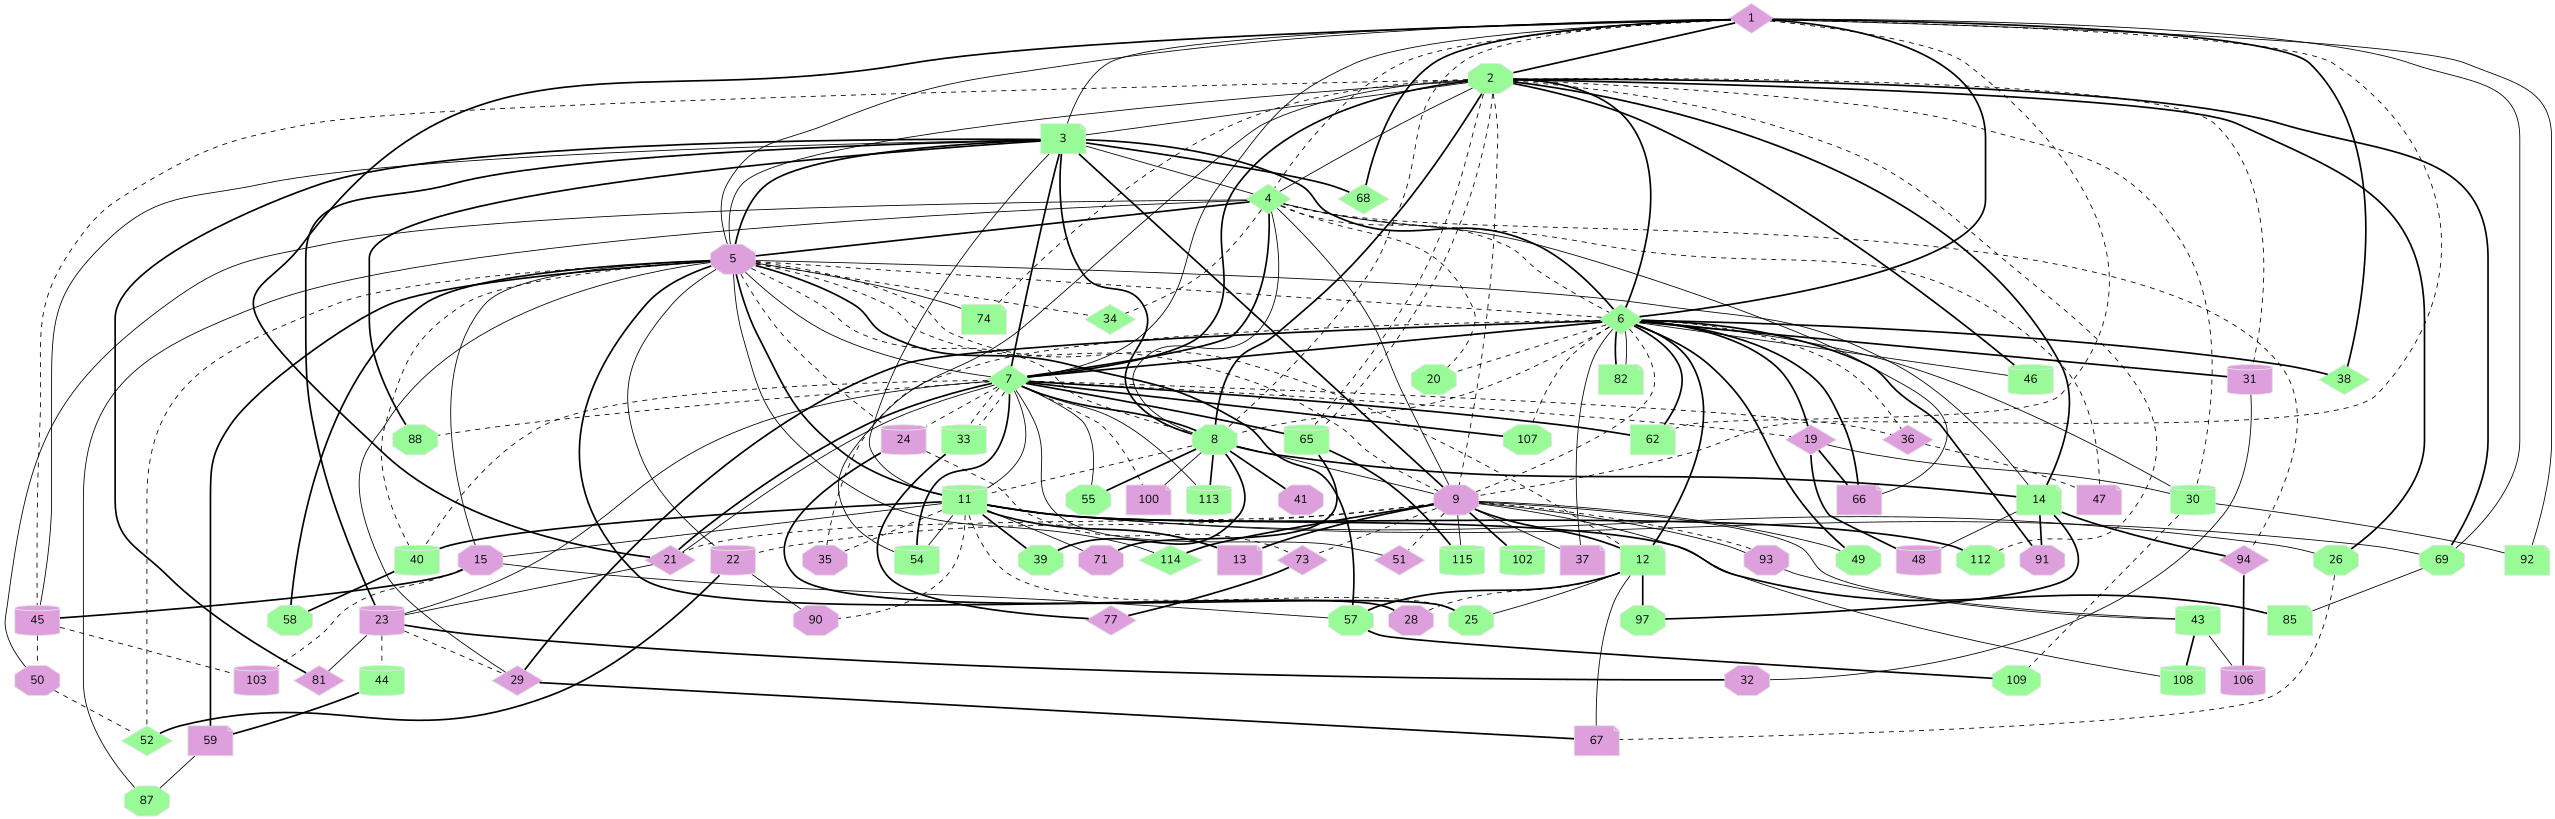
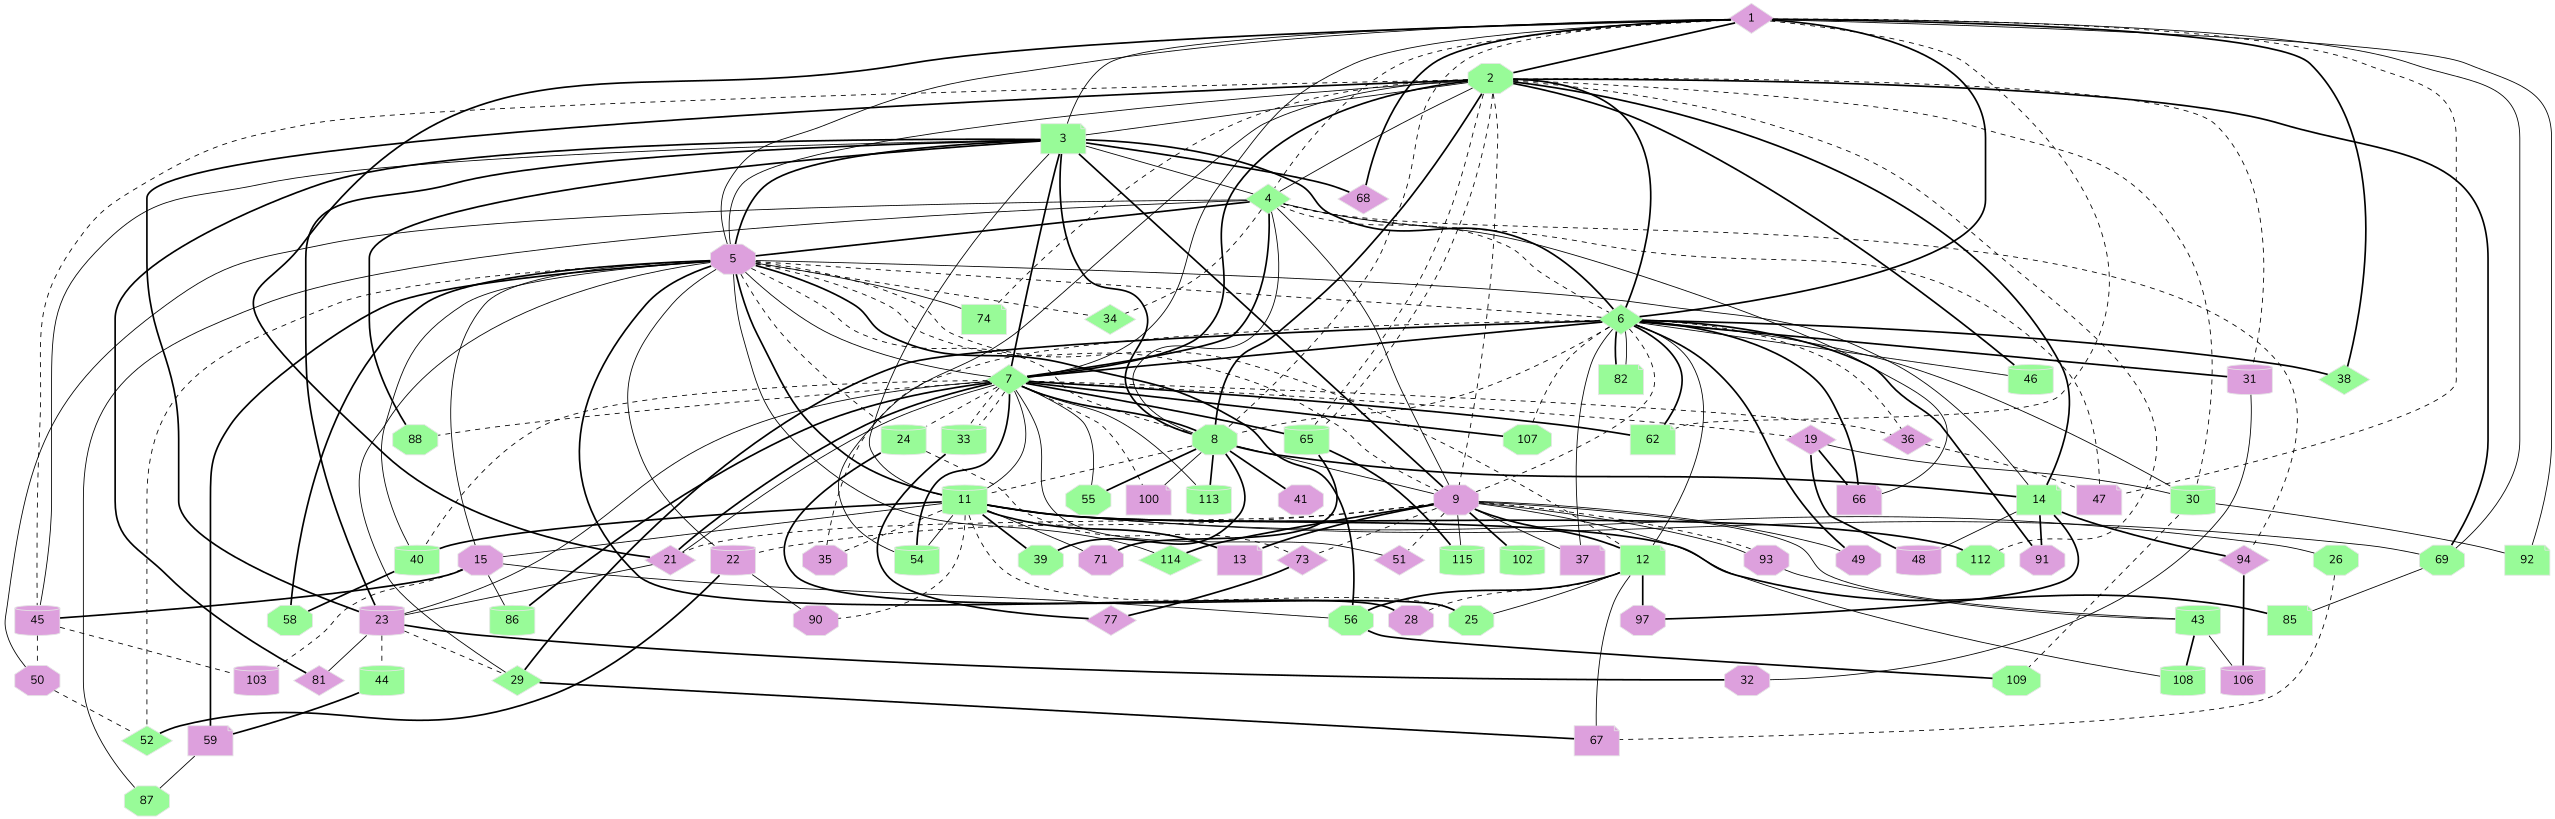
edge "2" -- "26": now "2" -- "23"
node "68": fillcolor palegreen -> plum
edge "5" -- "40": style dashed -> solid
edge "6" -- "19": removed
edge "1" -- "9": now "1" -- "47"
node "20": removed
edge "6" -- "12": style bold -> solid
node "24": fillcolor plum -> palegreen
node "49": fillcolor palegreen -> plum
node "86": added
node "57": label "57" -> "56"
node "97": fillcolor palegreen -> plum
node "29": fillcolor plum -> palegreen
